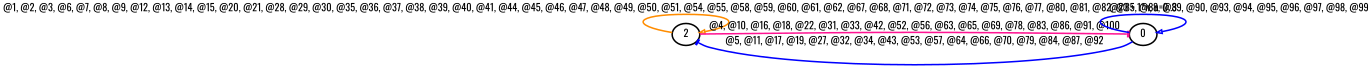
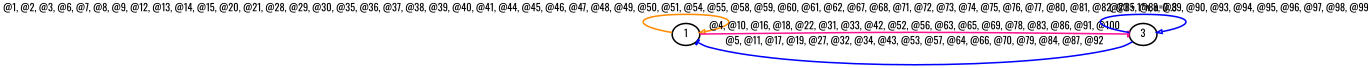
node "2": label "2" -> "1"
node "0": label "0" -> "3"
